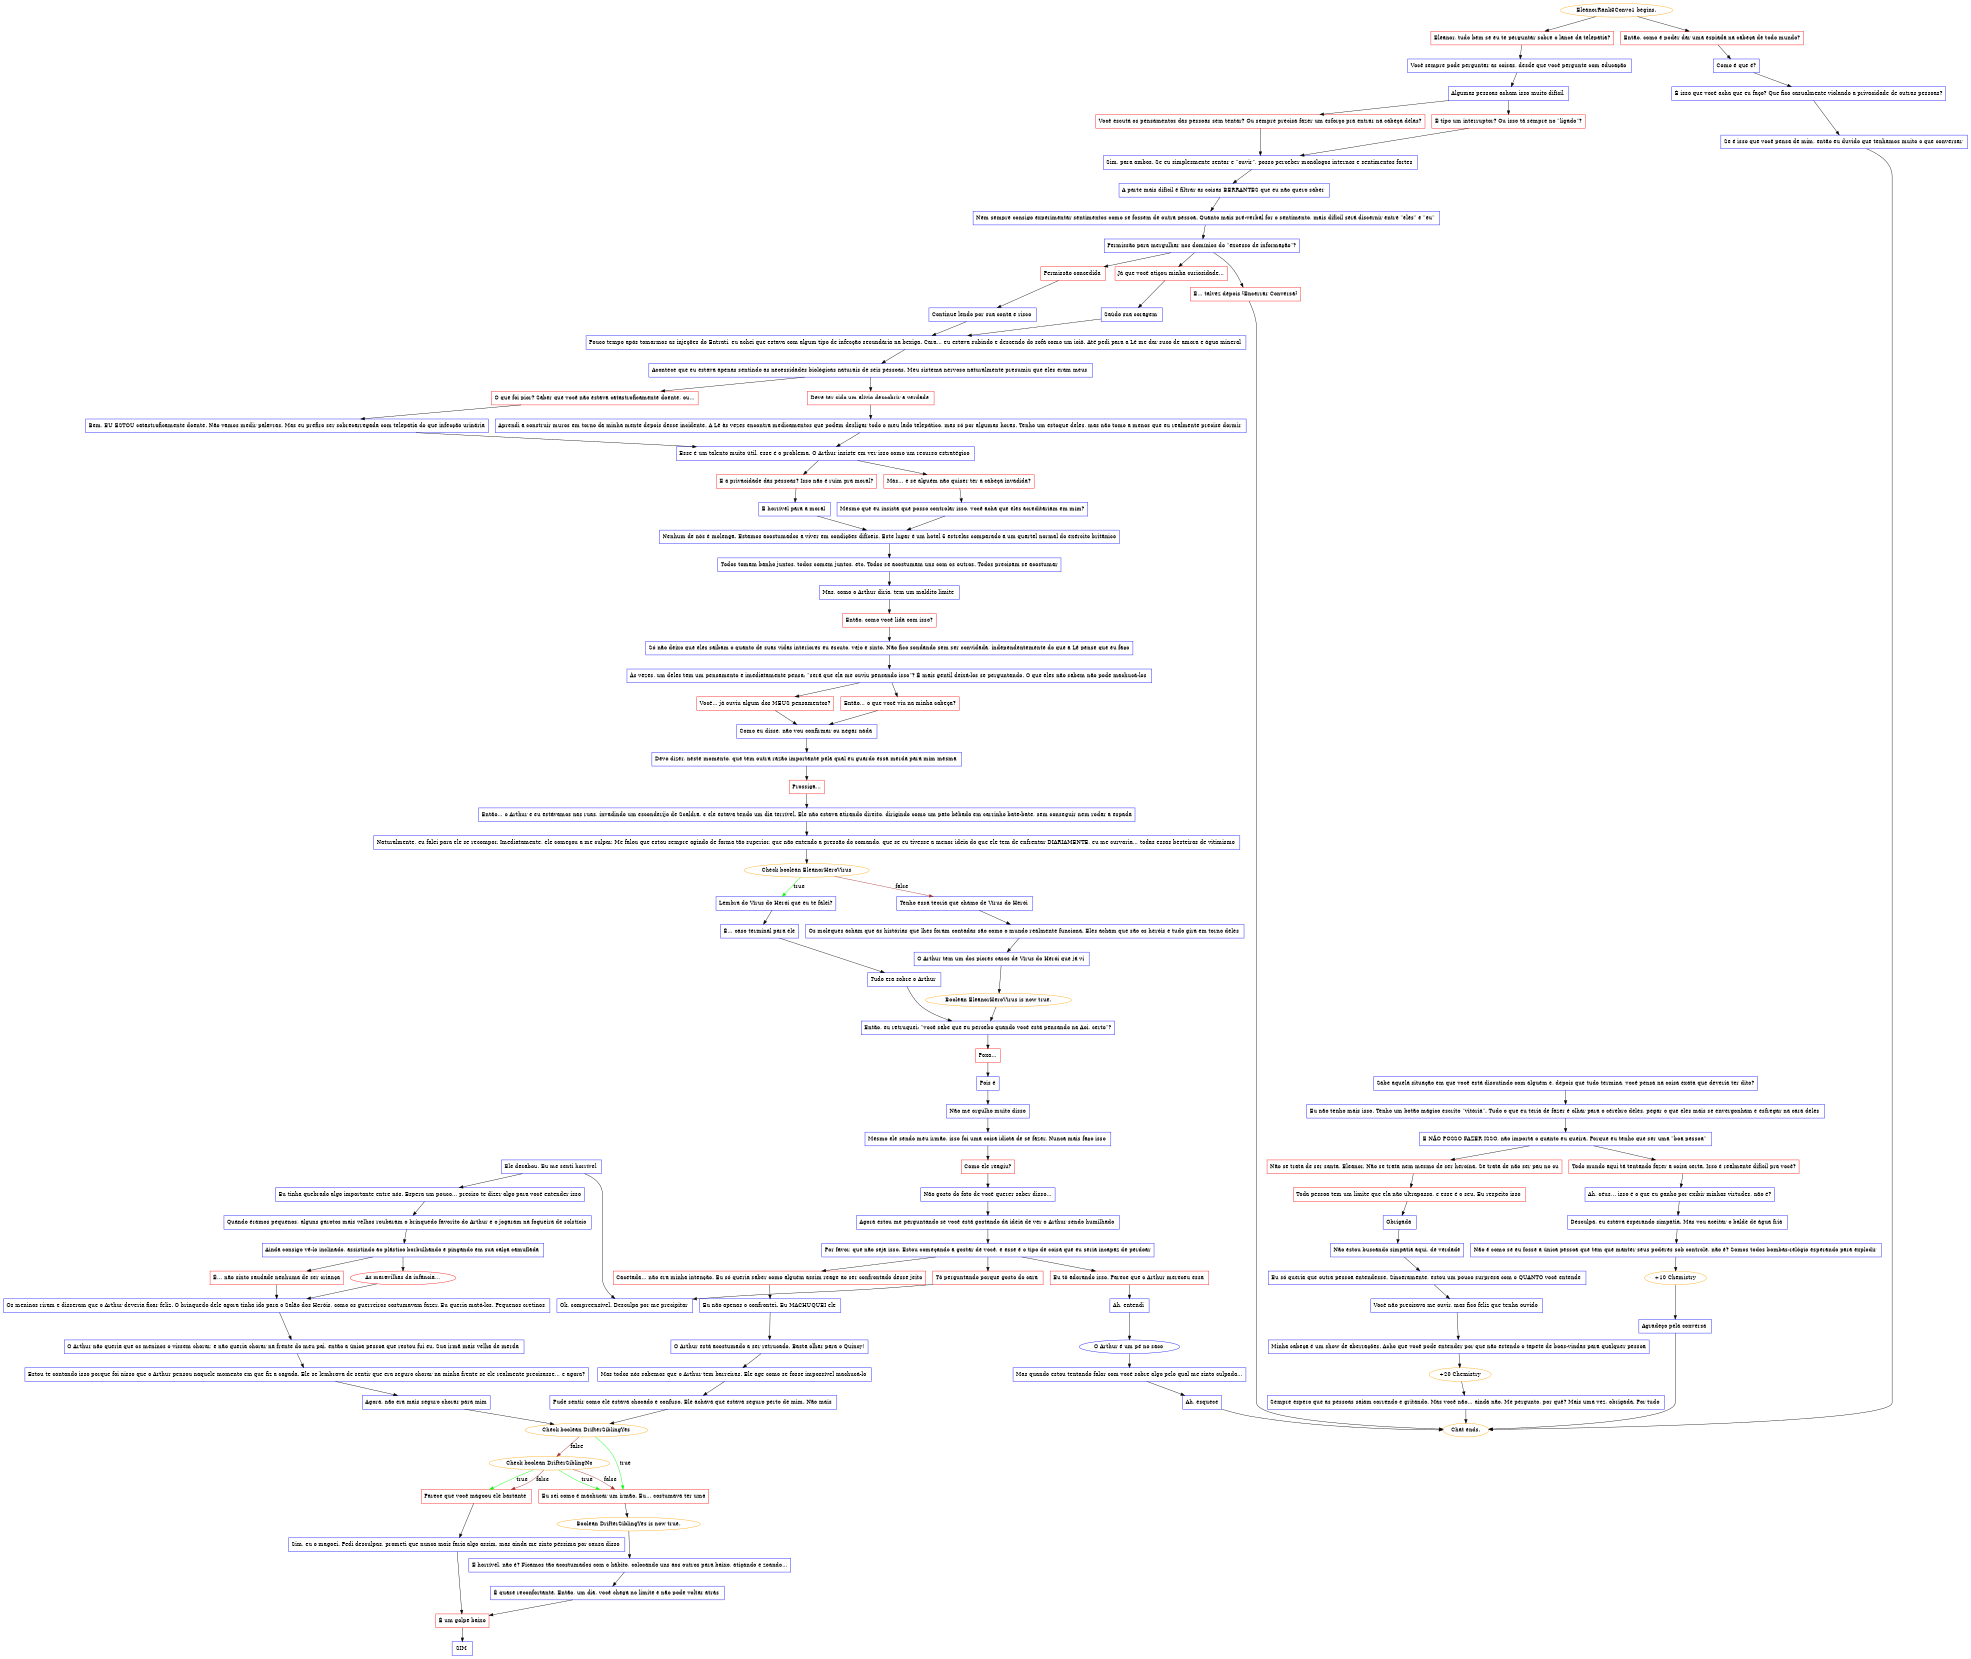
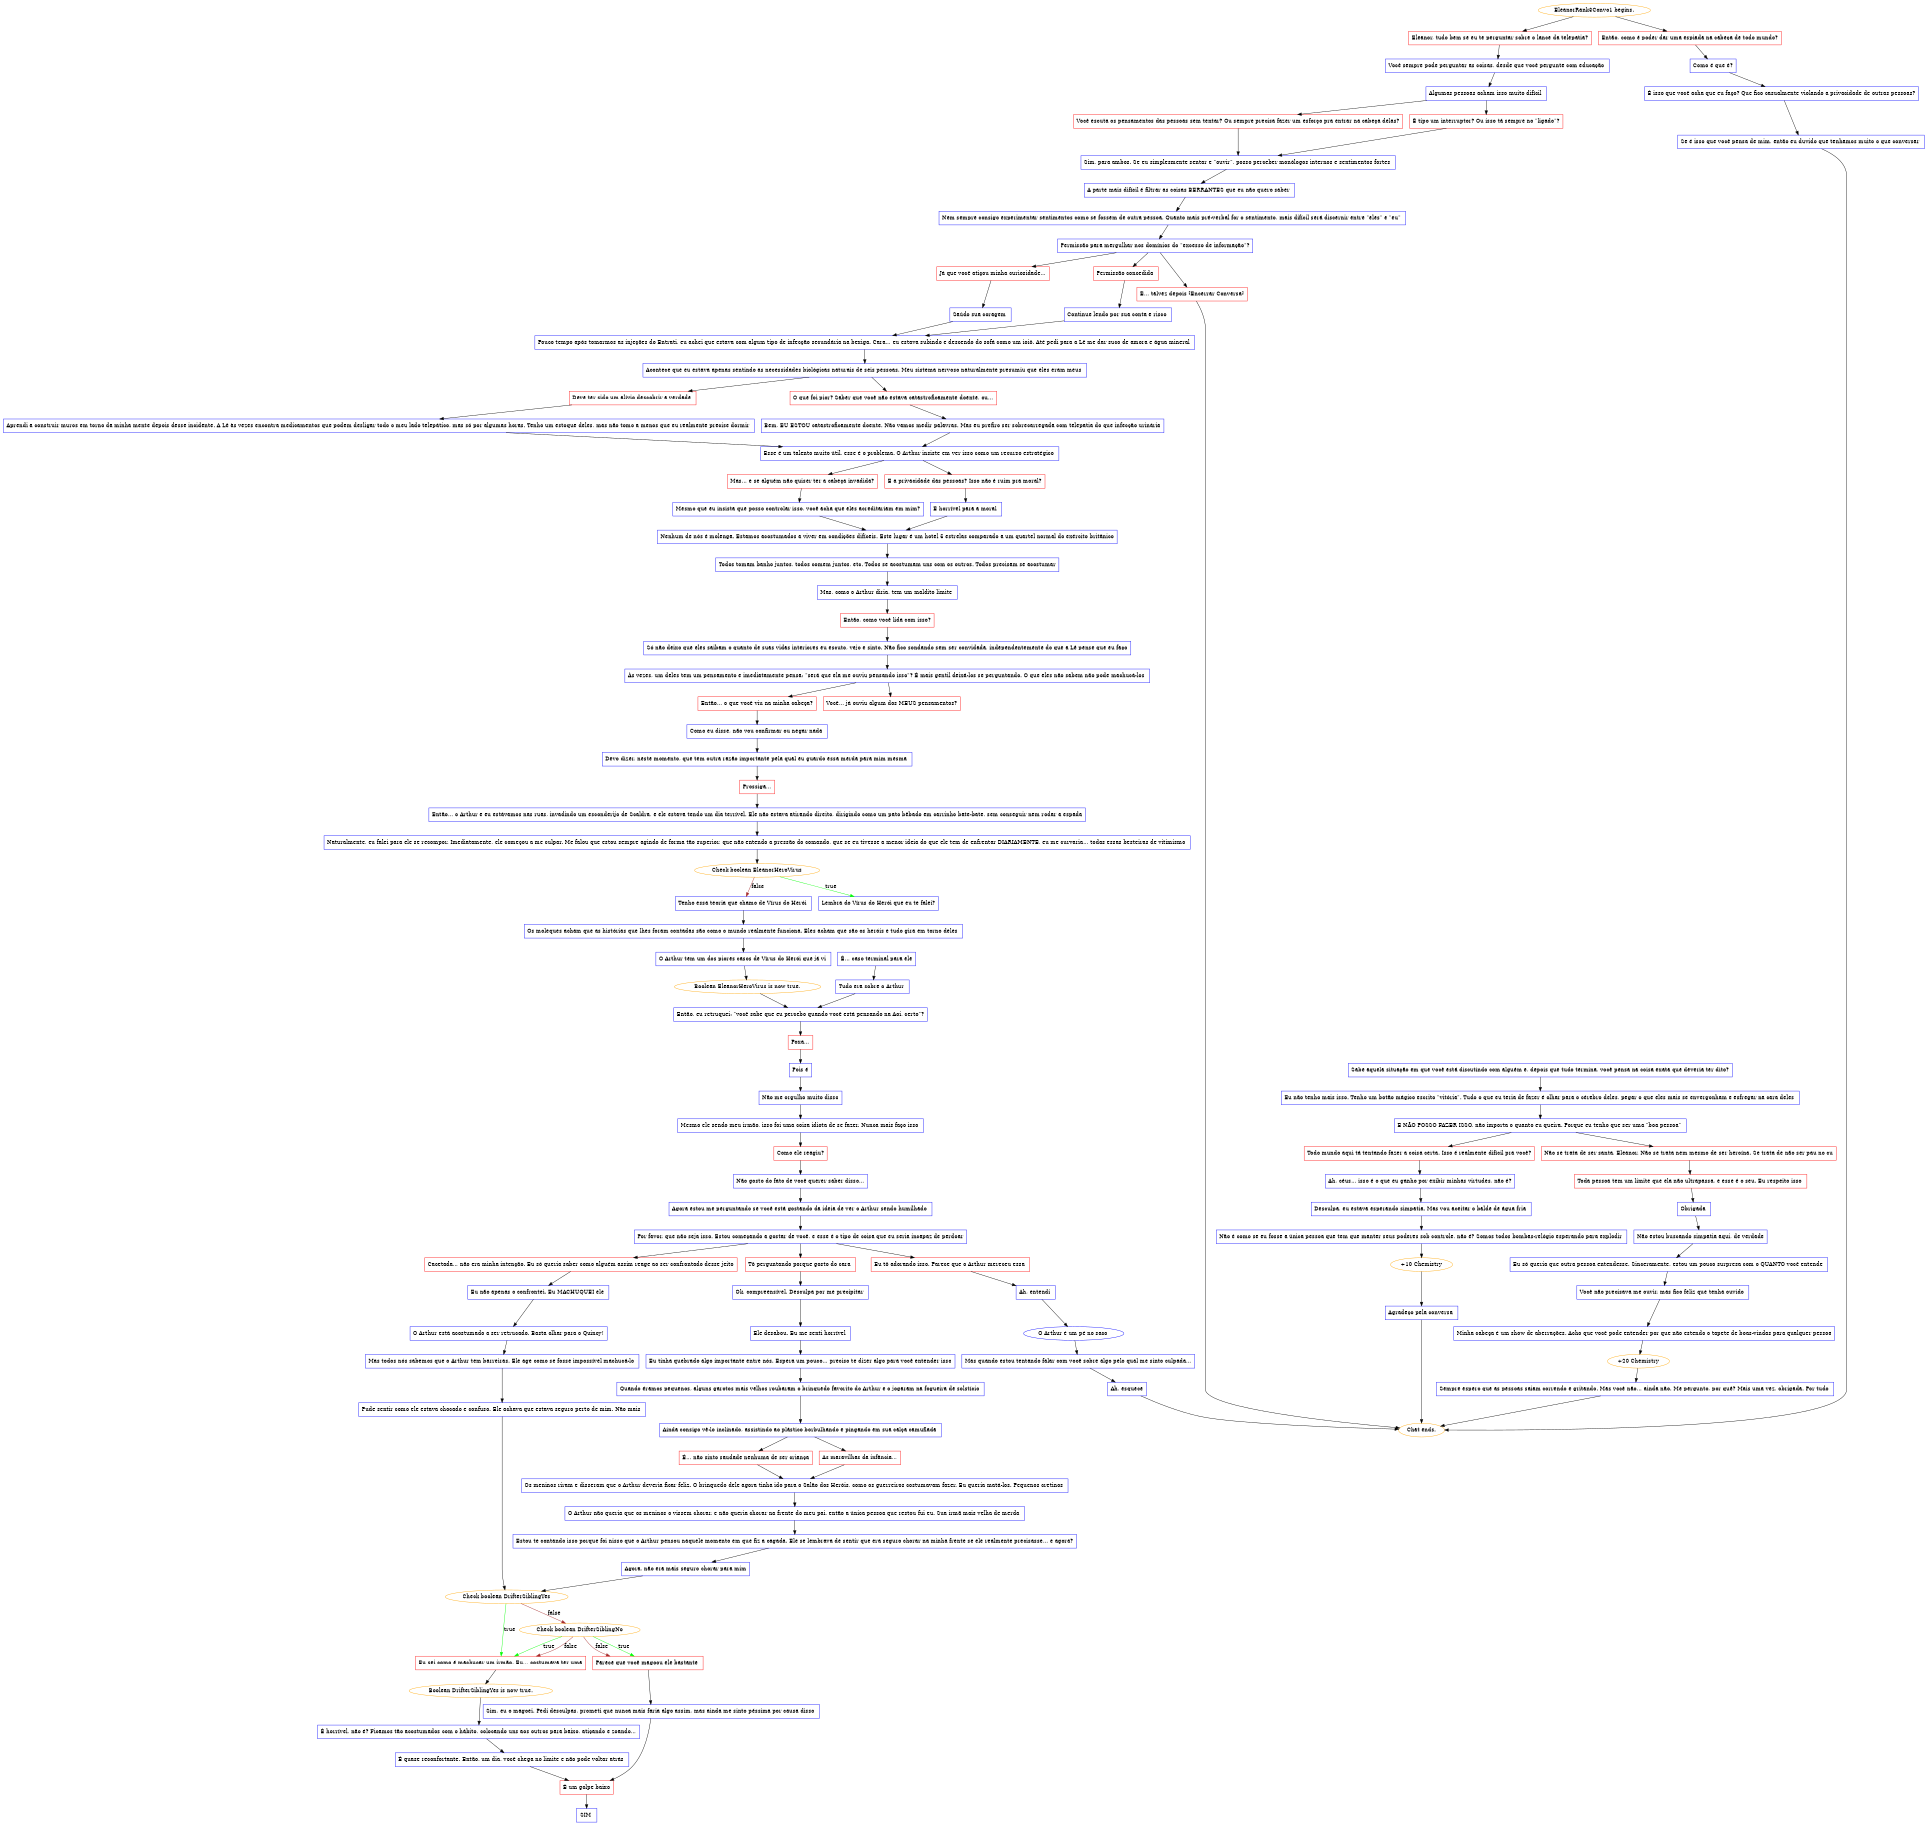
edge "Você… já ouviu algum dos MEUS pensamentos?" -> "Como eu disse, não vou confirmar ou negar nada": removed
edge "Lembra do Vírus do Herói que eu te falei?" -> "É… caso terminal para ele": removed
edge "Ele desabou. Eu me senti horrível" -> "Ok, compreensível. Desculpa por me precipitar": reversed
node "As maravilhas da infância…": shape ellipse -> box
